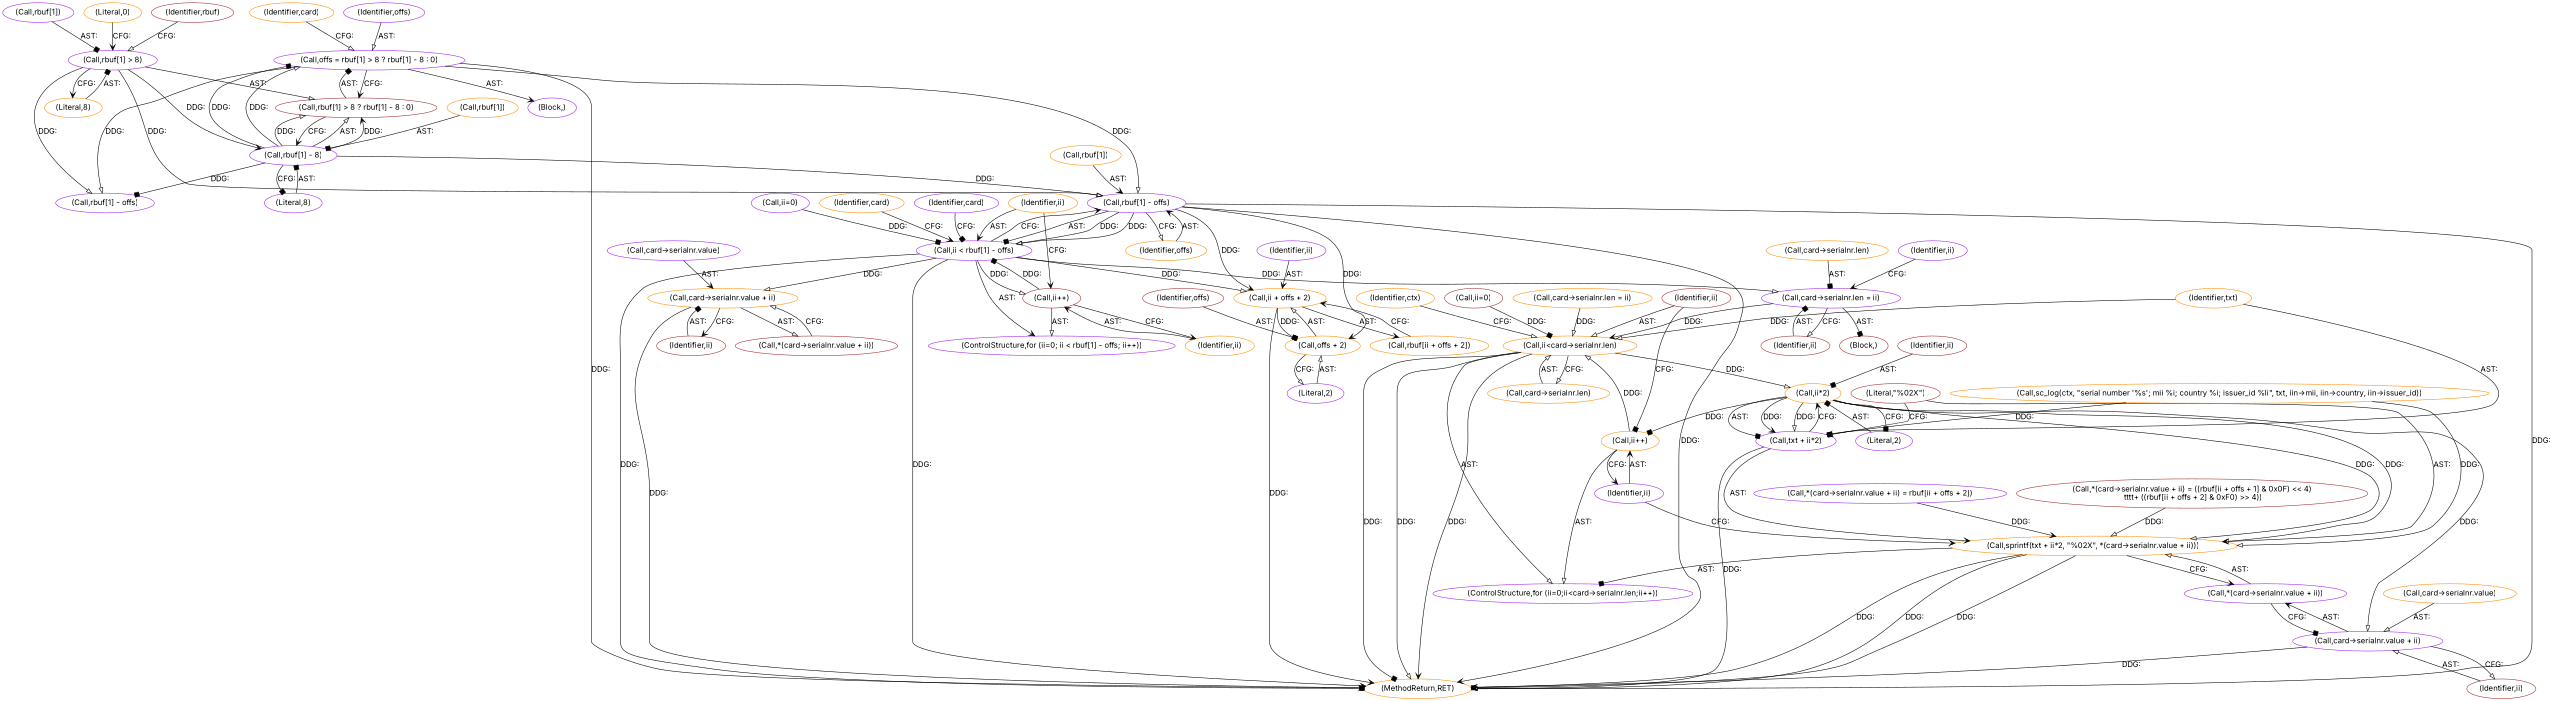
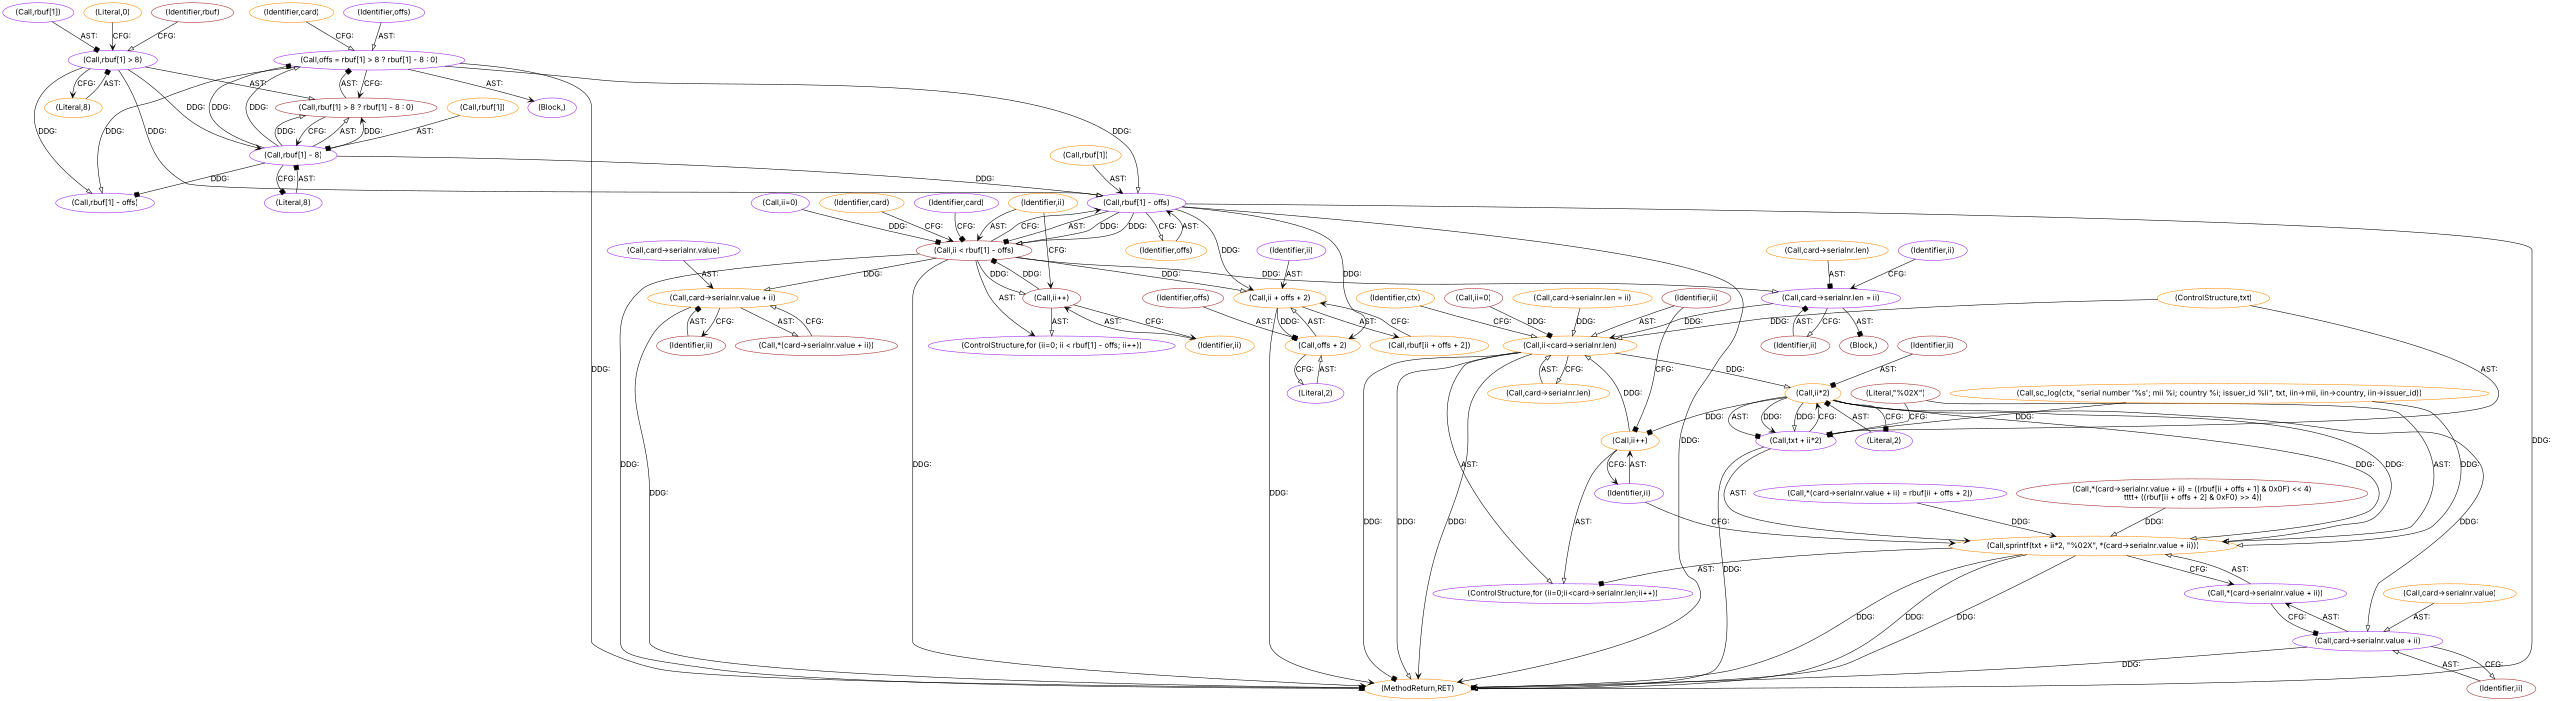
node "(Call,ii < rbuf[1] - offs)": color purple -> brown
node "(Identifier,txt)": label "(Identifier,txt)" -> "(ControlStructure,txt)"
